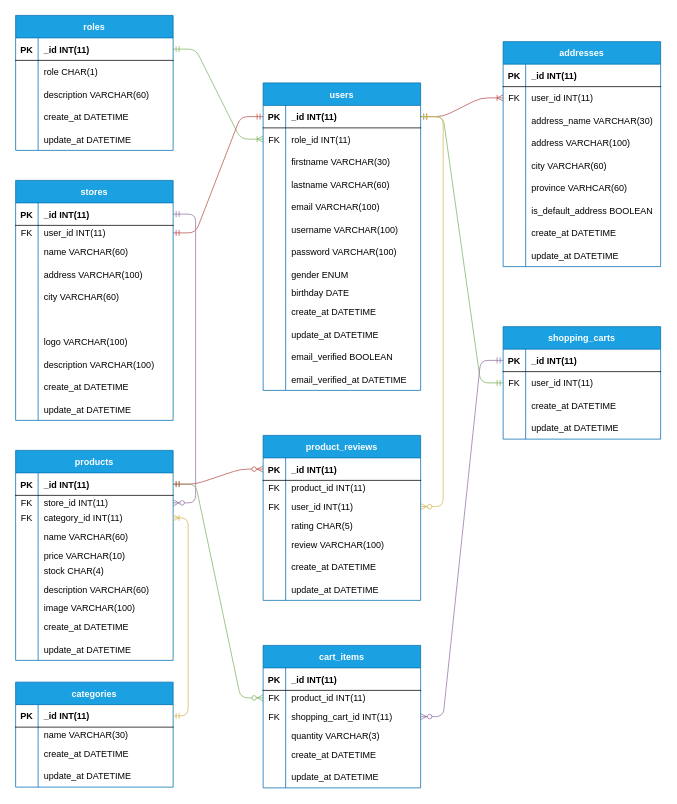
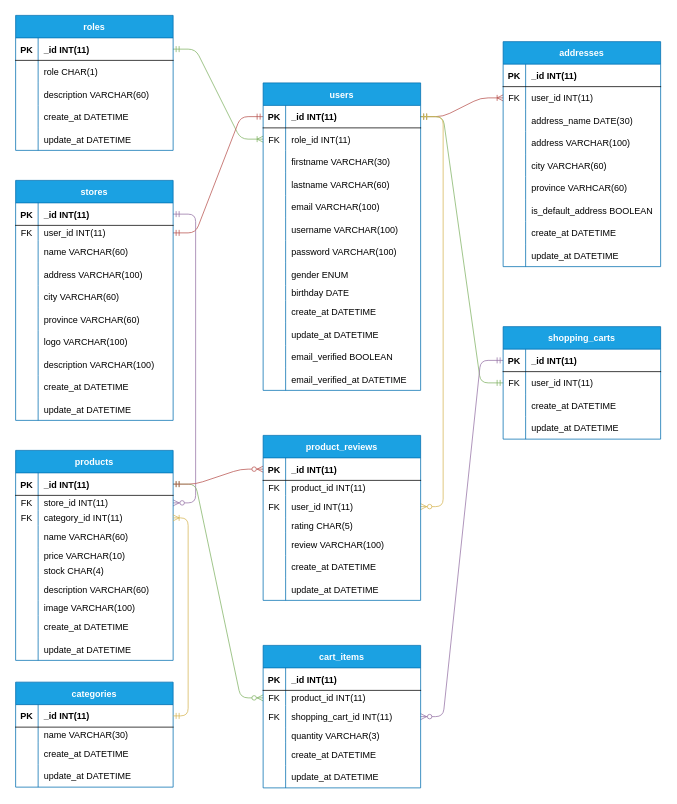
node "address_name VARCHAR(30)": label "address_name VARCHAR(30)" -> "address_name DATE(30)"
node "province VARCHAR(60)": added
